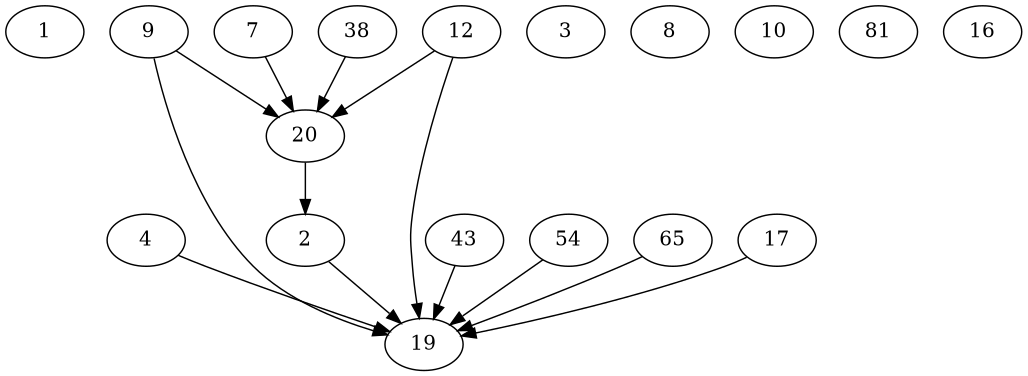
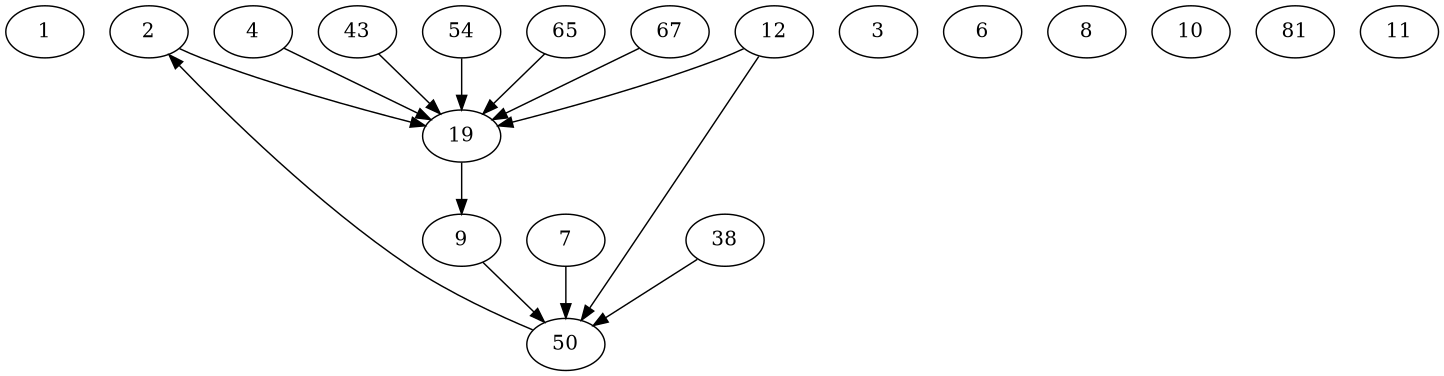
node "6": added
node "16": label "16" -> "11"
node "20": label "20" -> "50"
edge "9" -> "19": reversed
node "17": label "17" -> "67"
